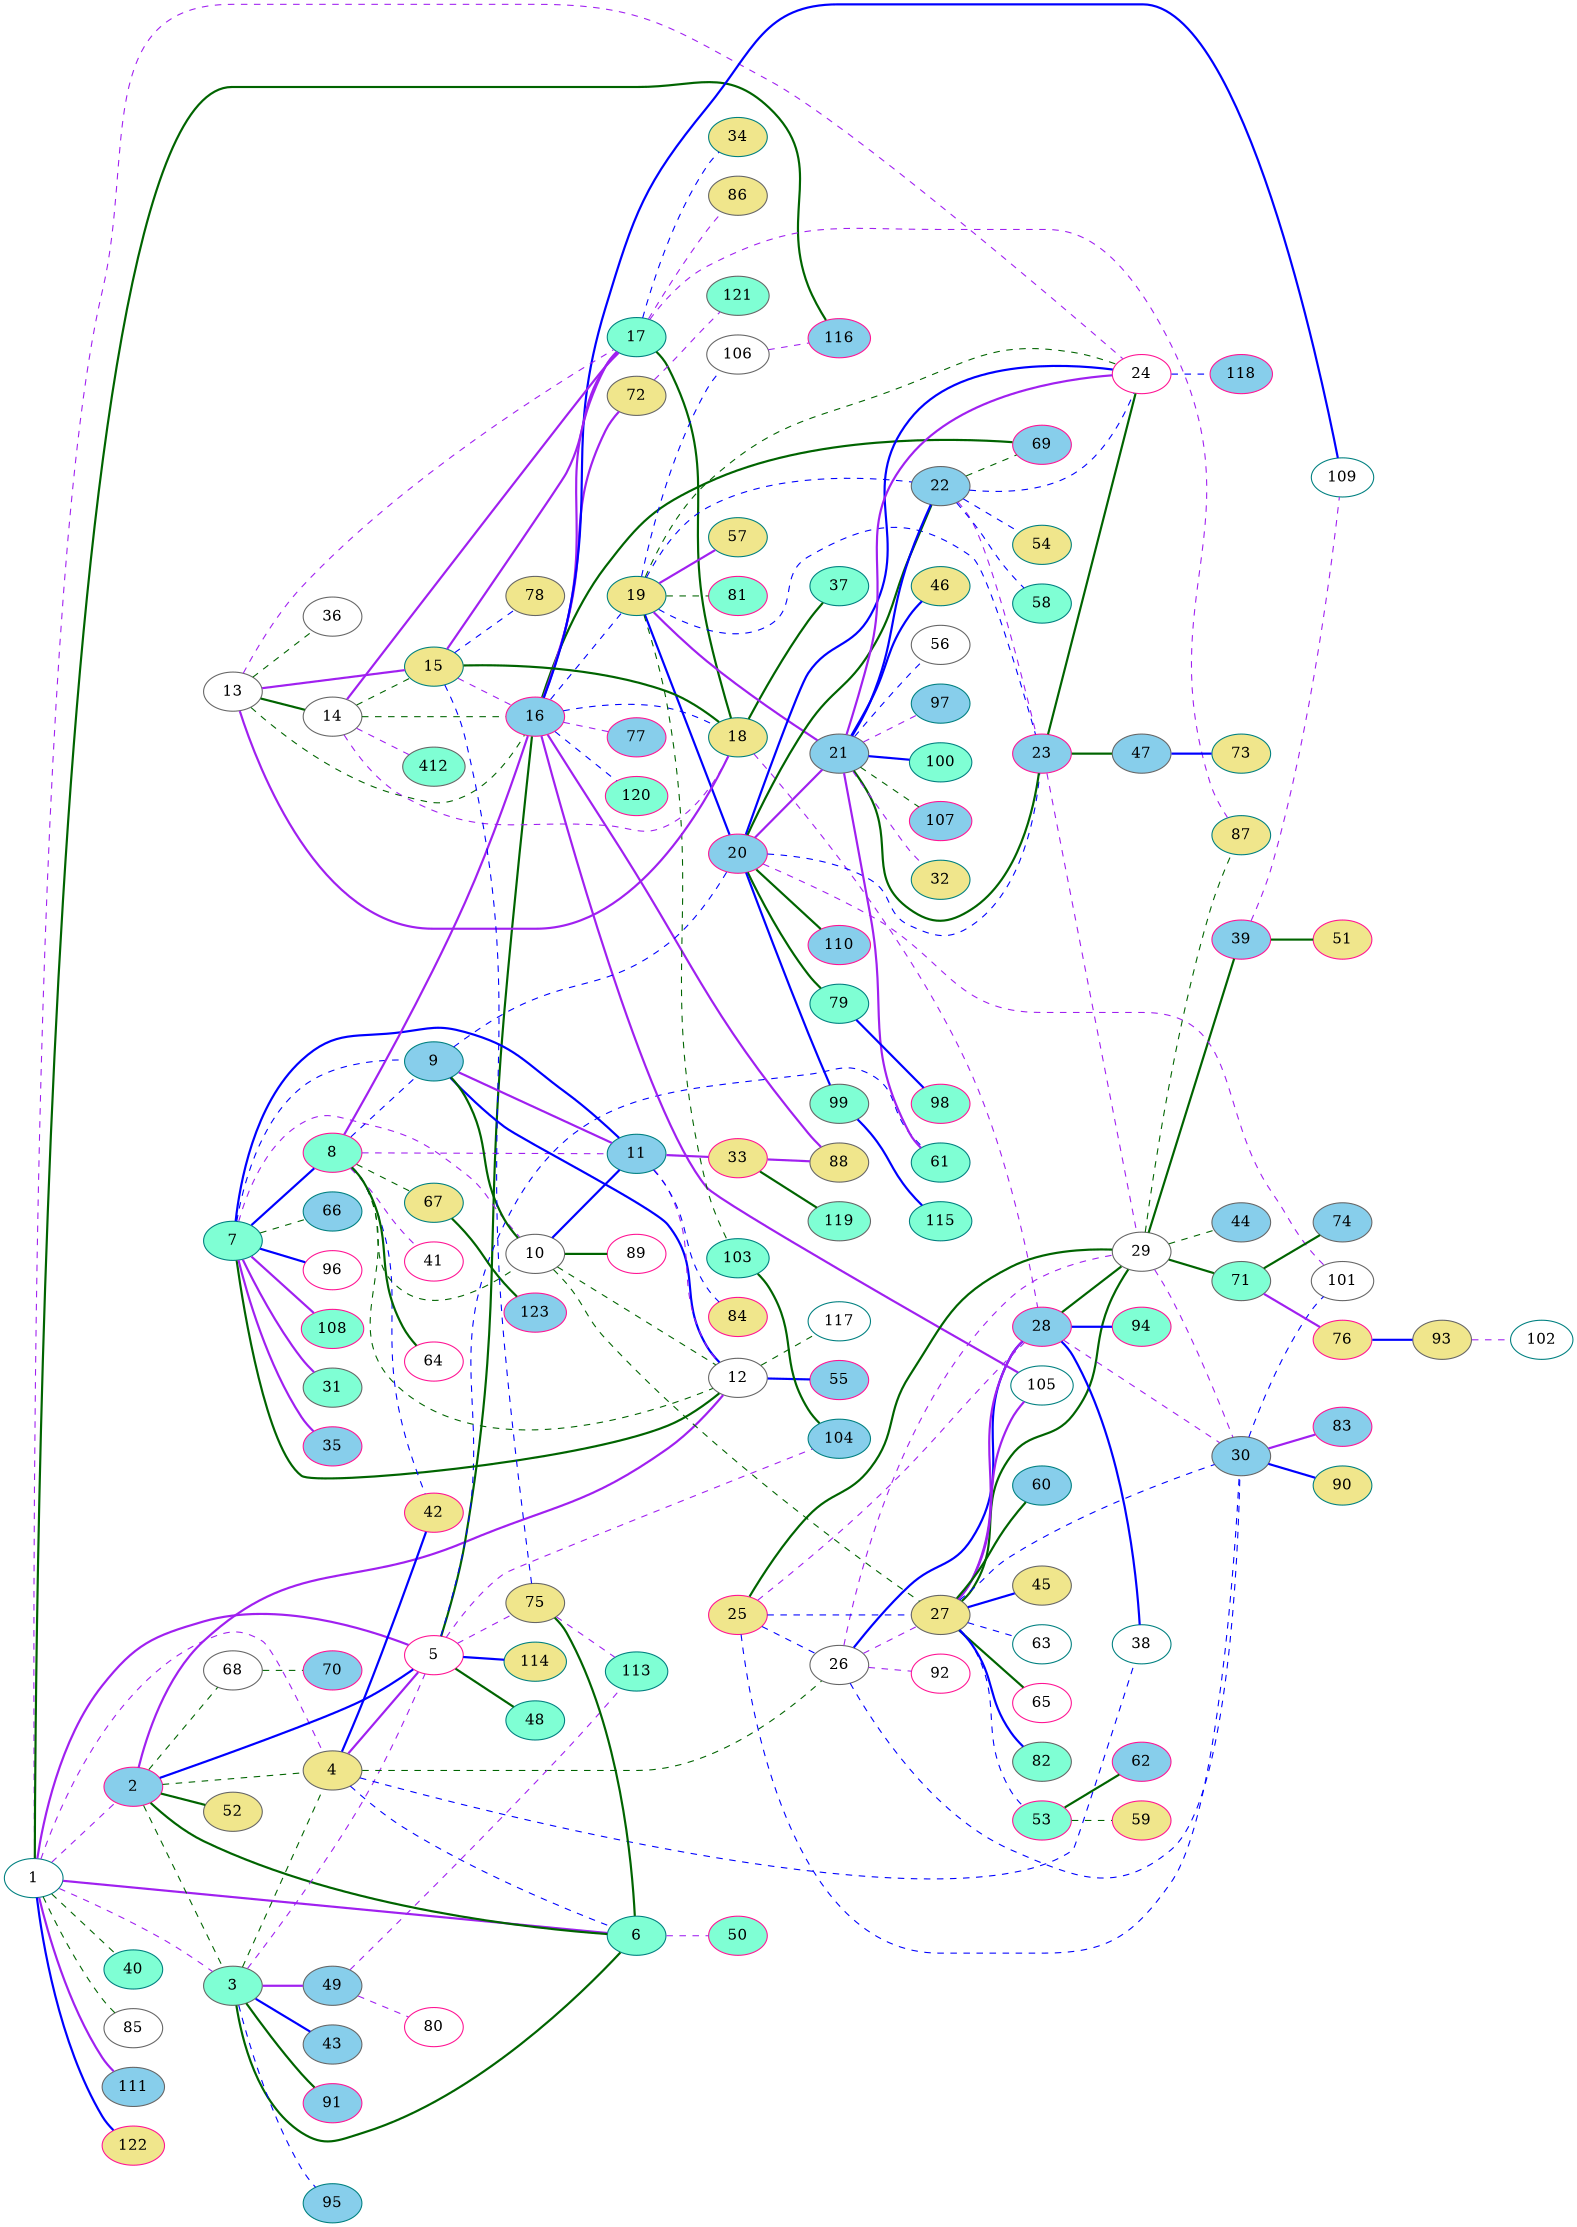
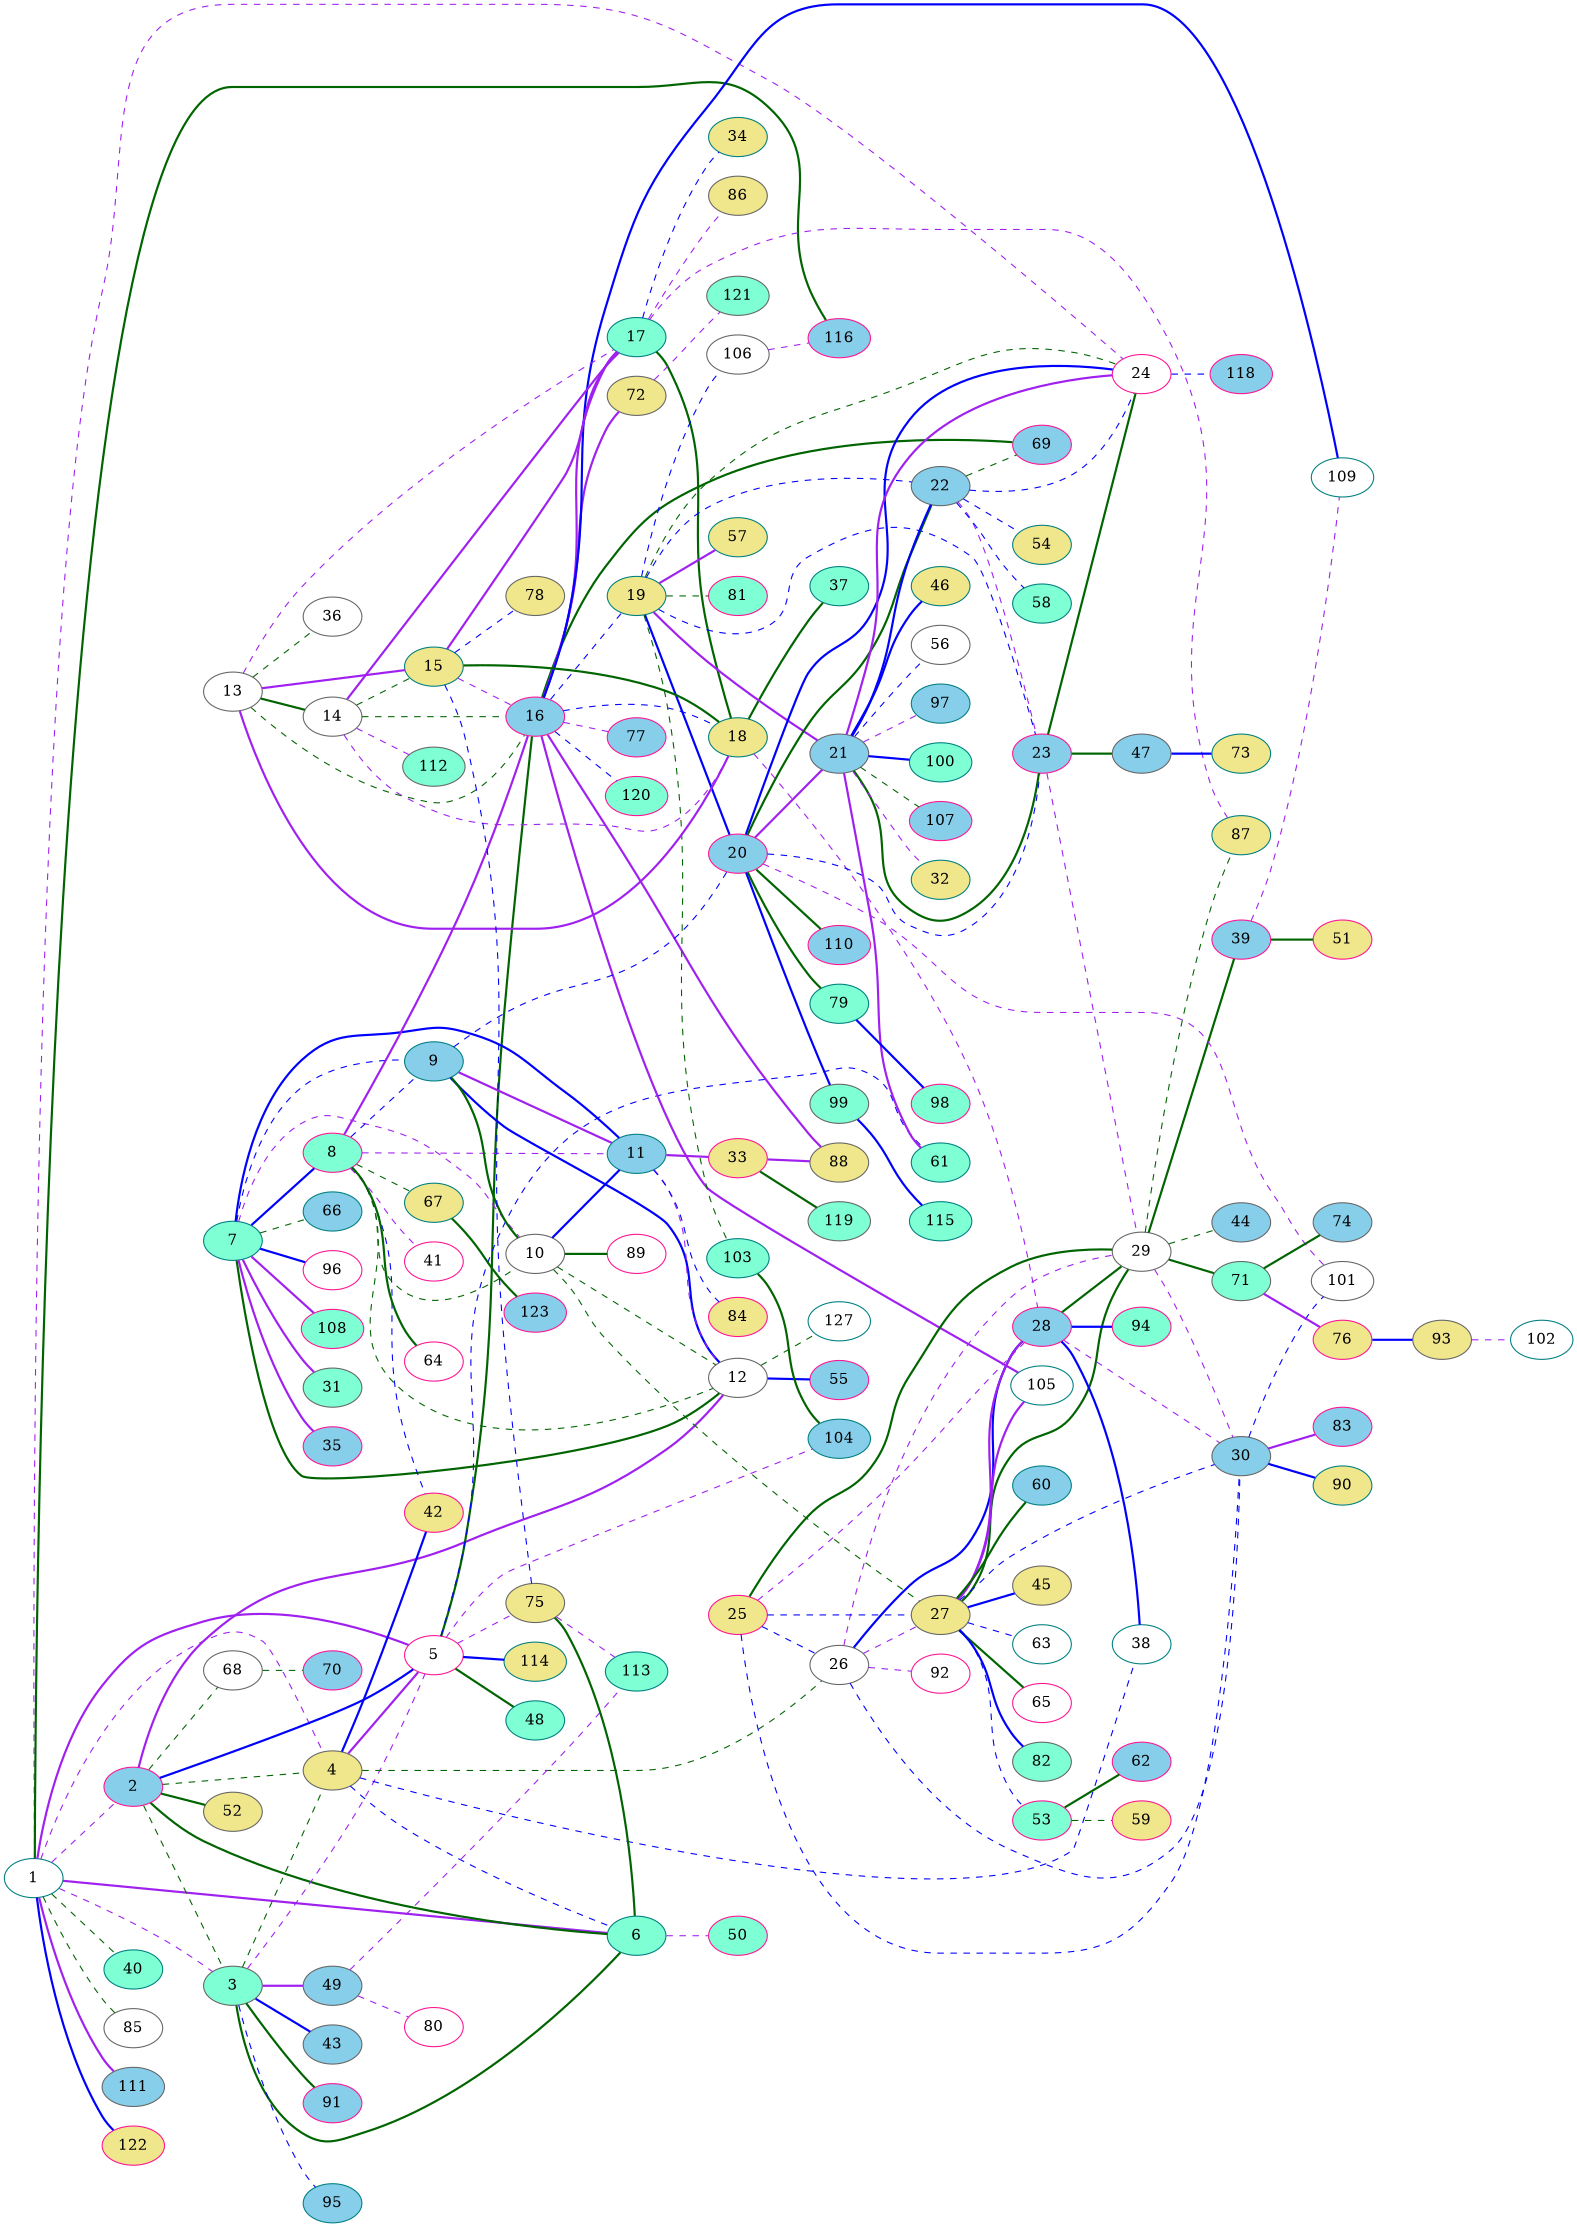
node "412": label "412" -> "112"
node "117": label "117" -> "127"
